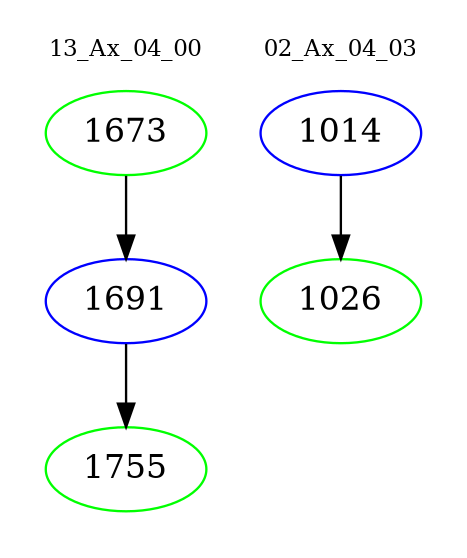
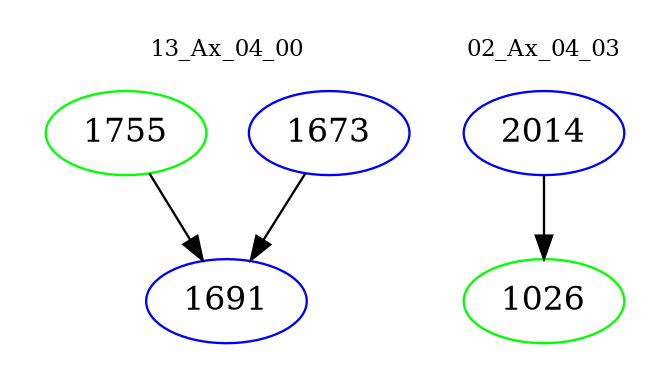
node "1673": color green -> blue
node "1014": label "1014" -> "2014"
edge "1691" -> "1755": reversed
